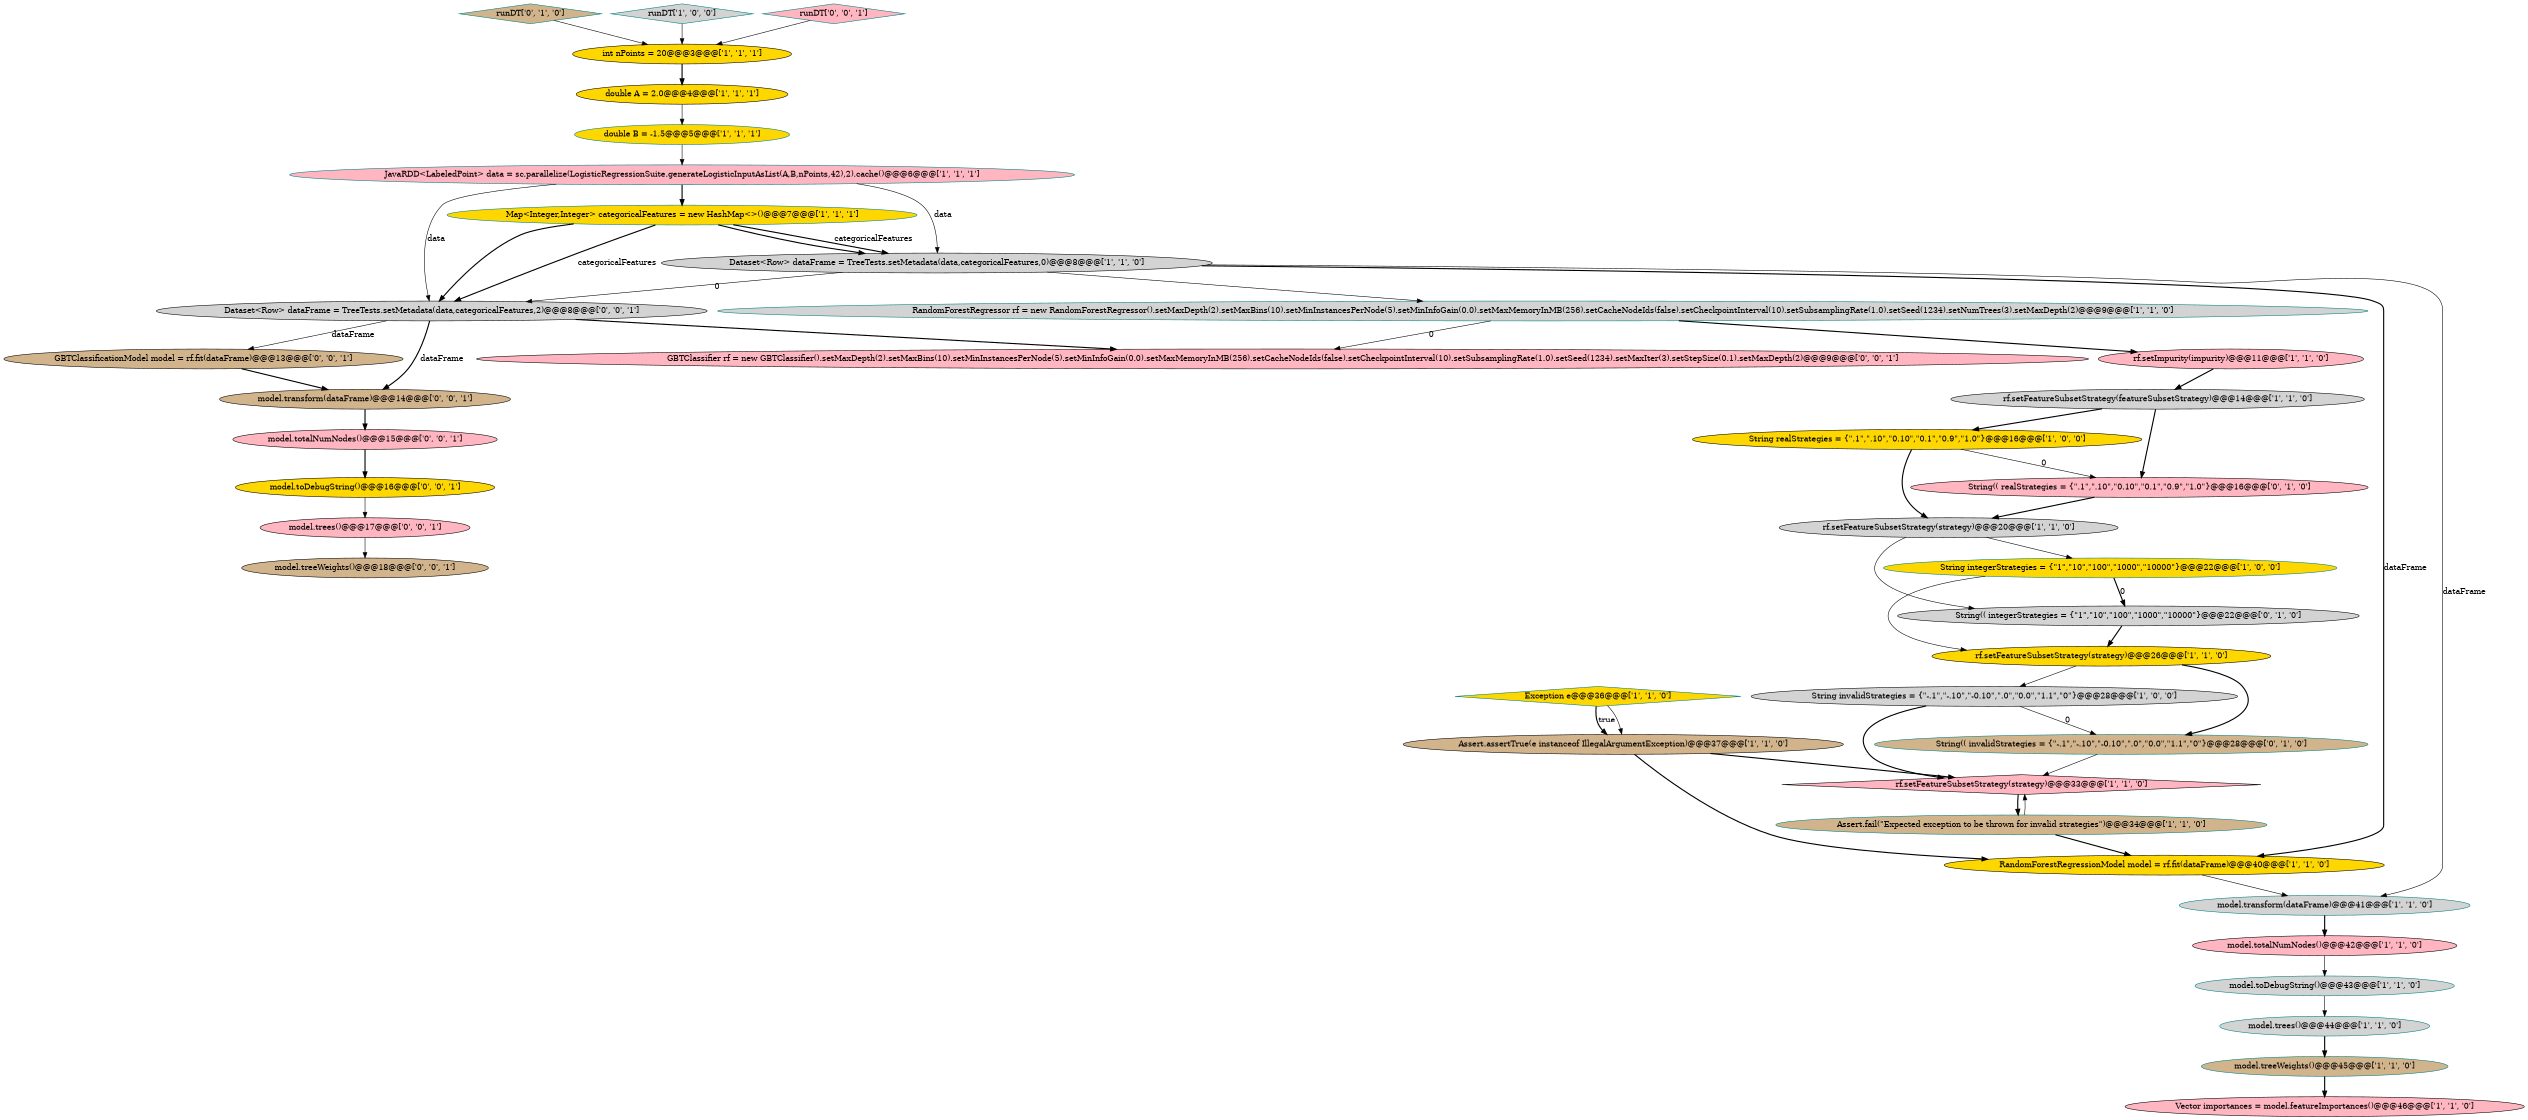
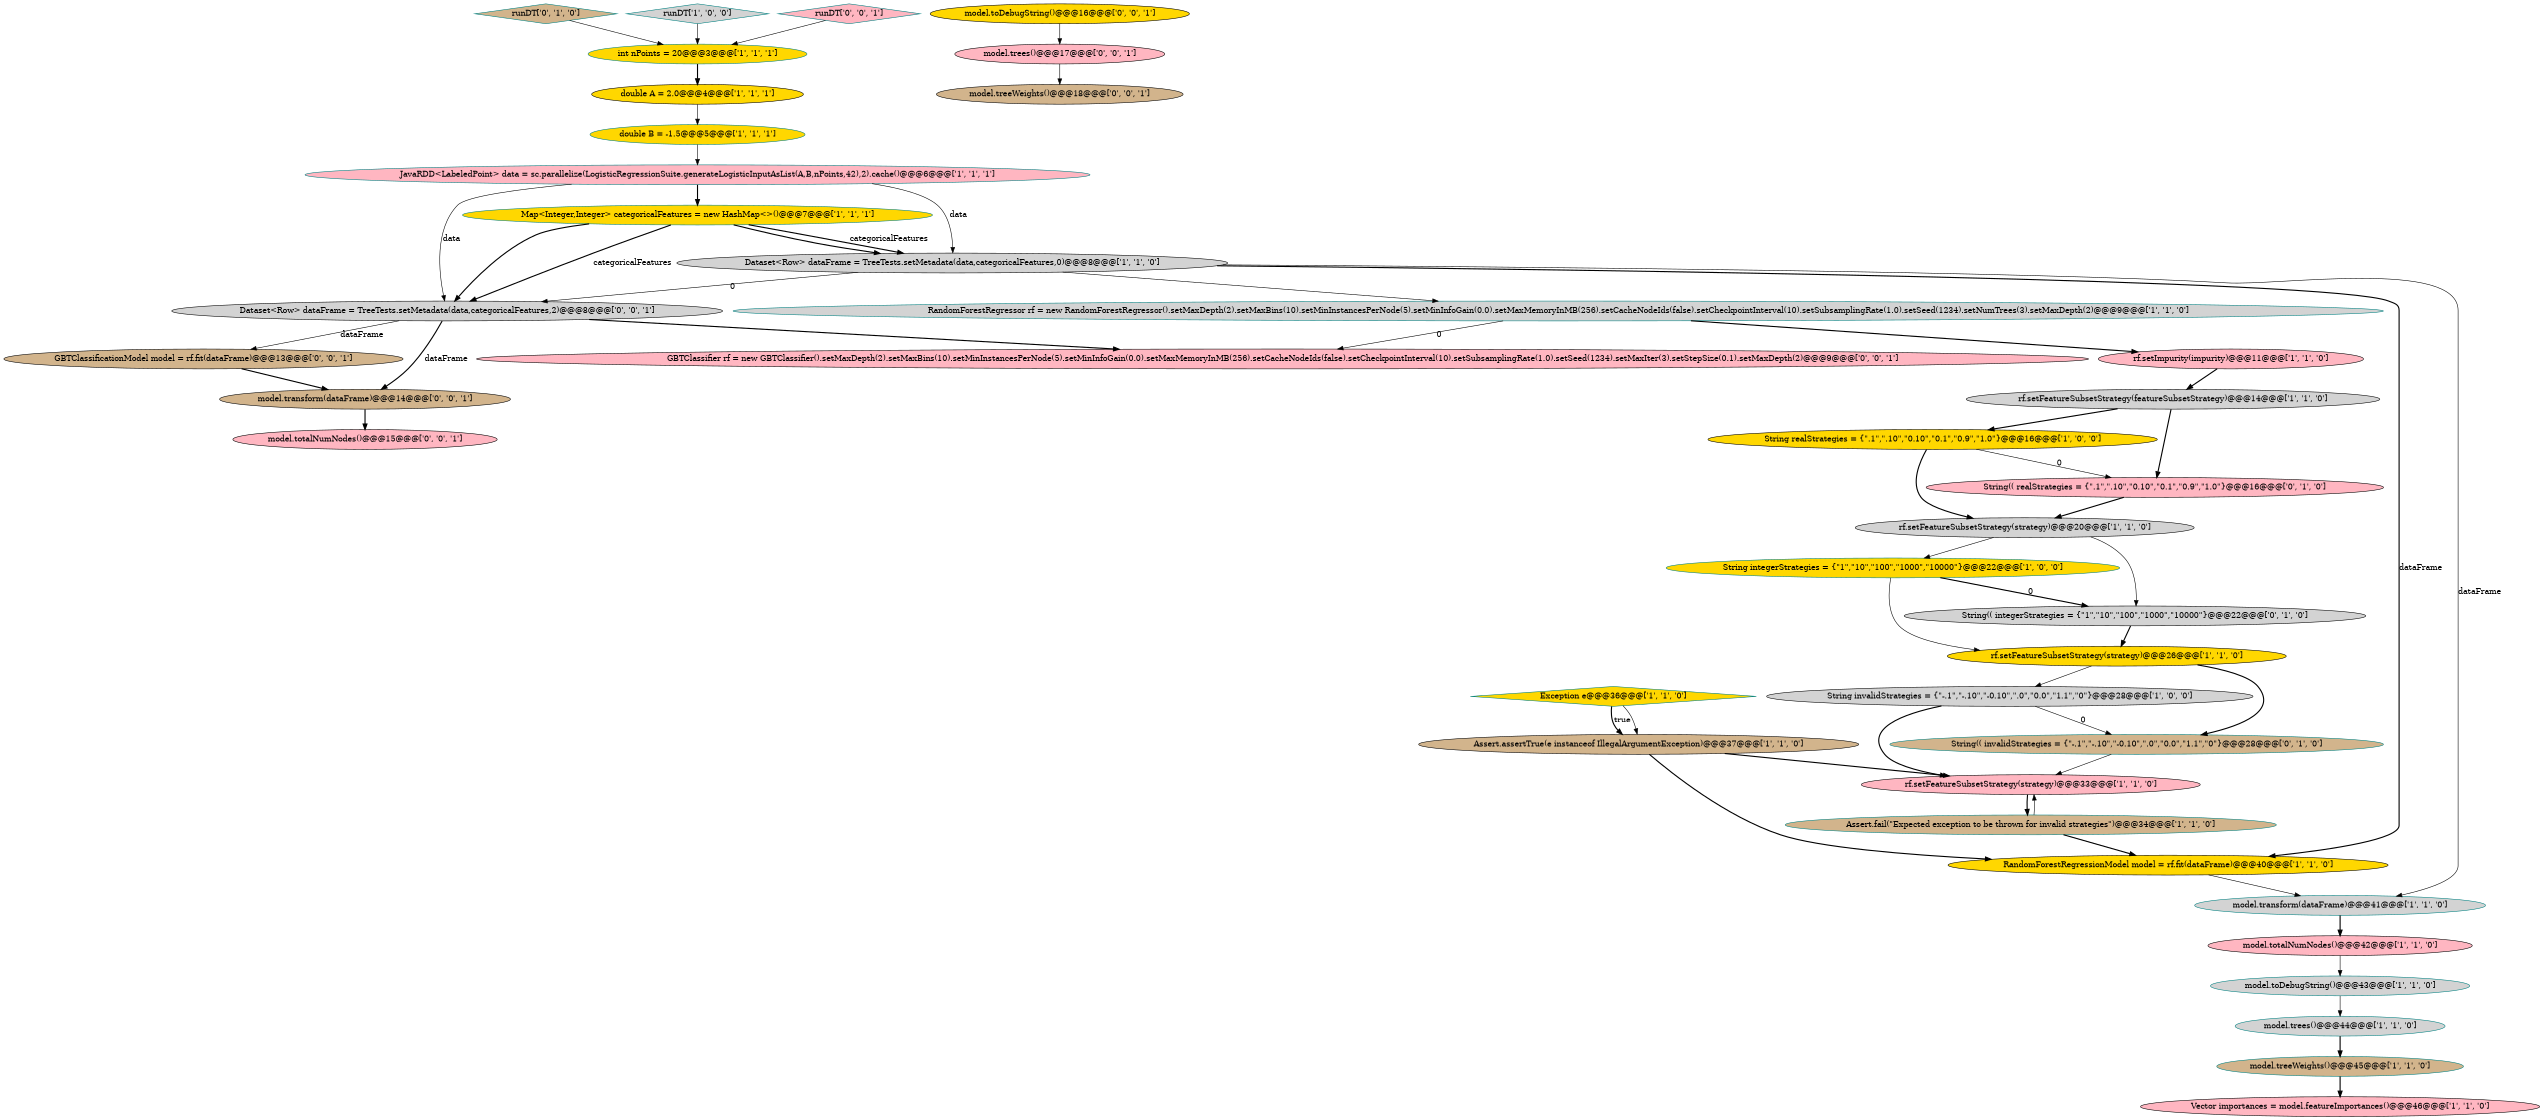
node "int nPoints = 20@@@3@@@['1', '1', '1']": color black -> teal
edge "model.totalNumNodes()@@@15@@@['0', '0', '1']" -> "model.toDebugString()@@@16@@@['0', '0', '1']": removed
node "rf.setFeatureSubsetStrategy(strategy)@@@33@@@['1', '1', '0']": shape diamond -> ellipse
